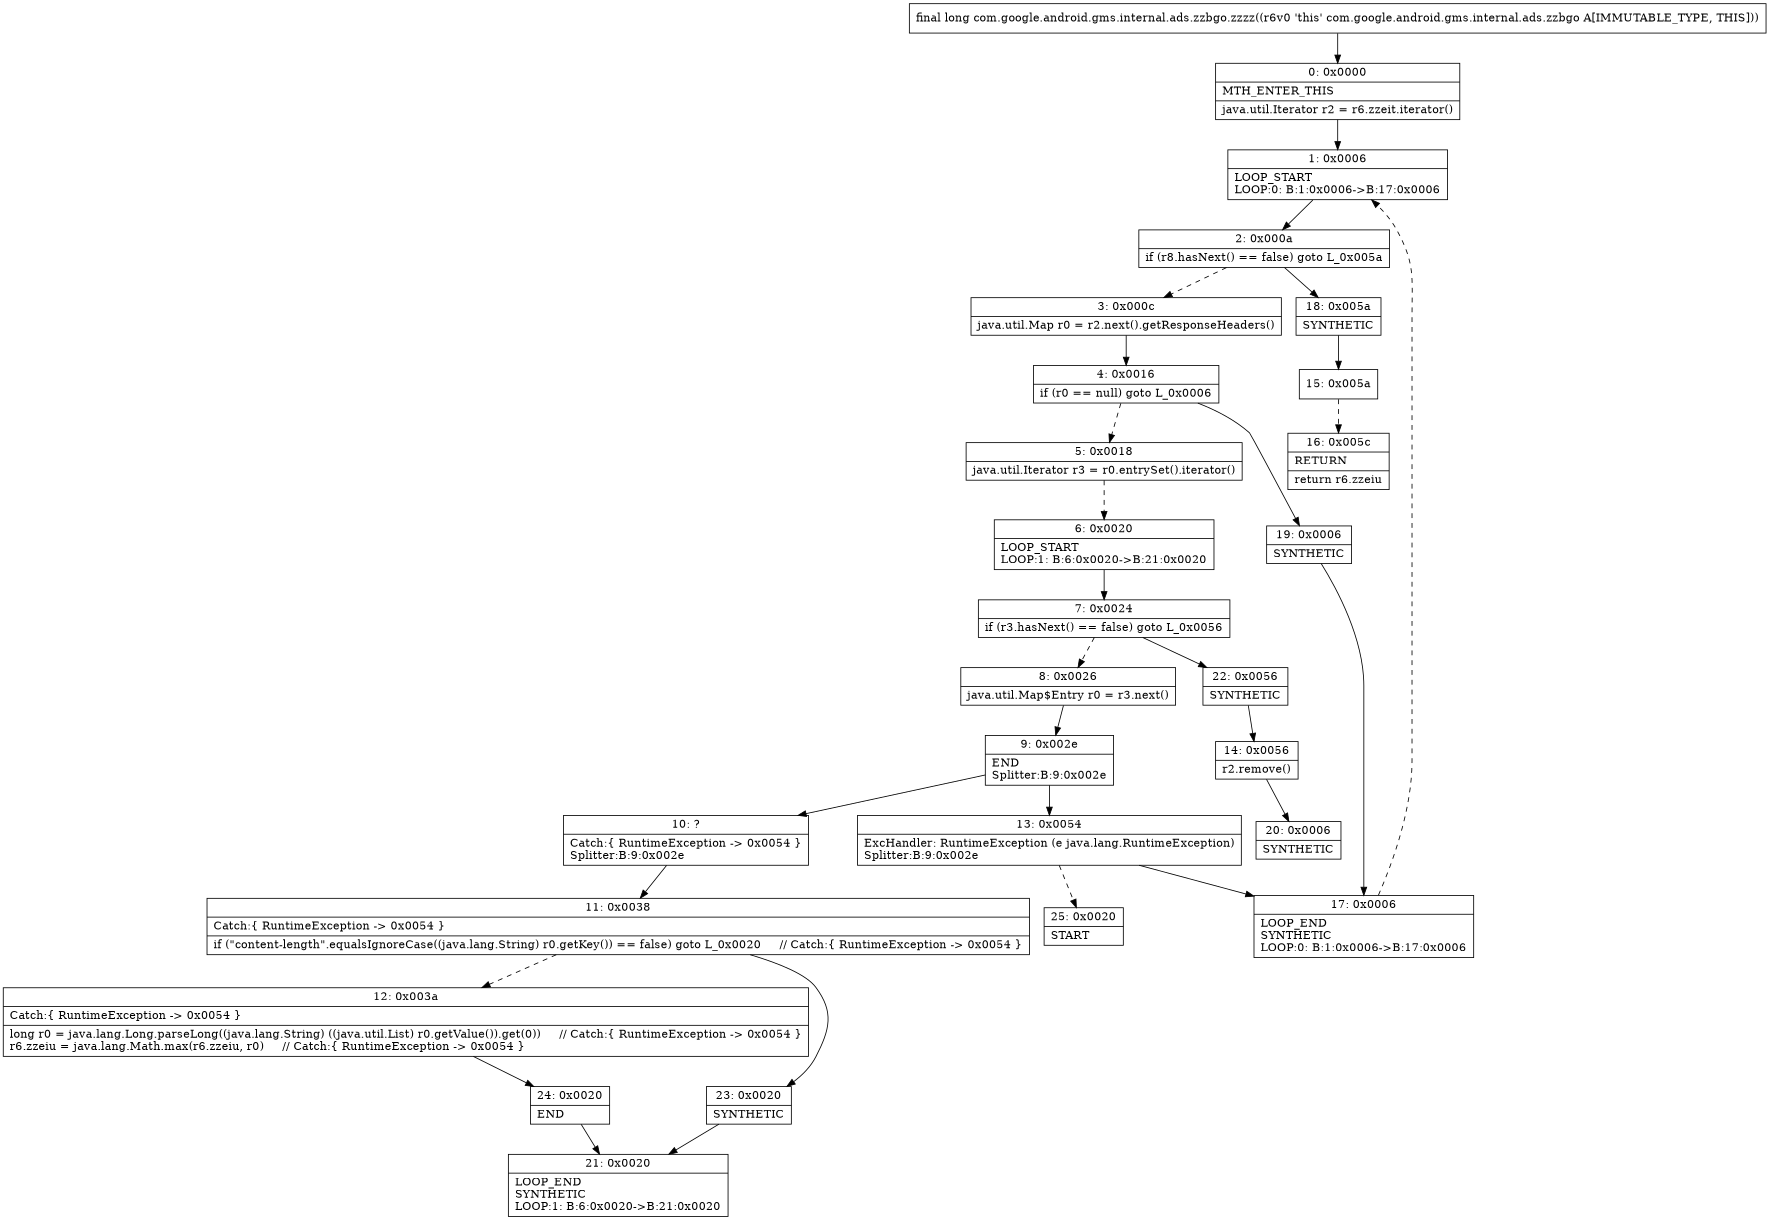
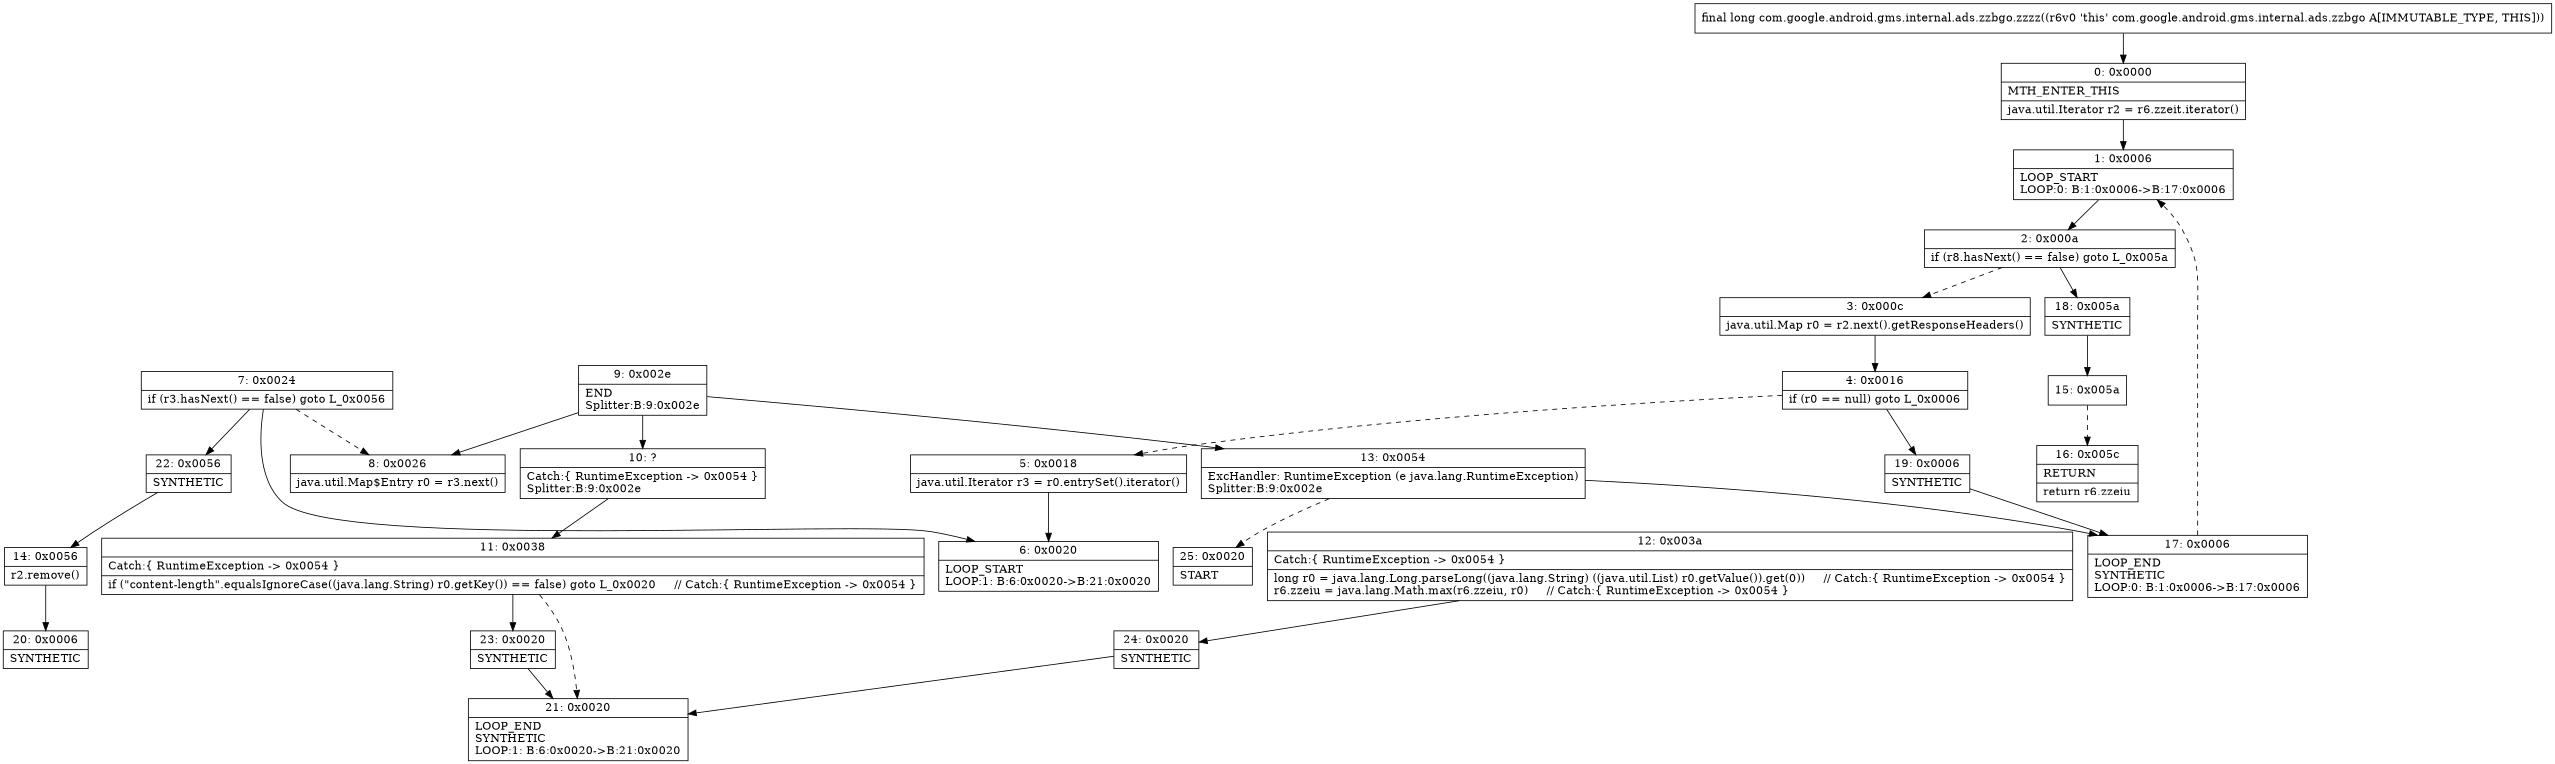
edge "5: 0x0018" -> "6: 0x0020": style dashed -> solid
edge "6: 0x0020" -> "7: 0x0024": reversed
edge "8: 0x0026" -> "9: 0x002e": reversed
edge "11: 0x0038" -> "12: 0x003a": now "11: 0x0038" -> "21: 0x0020"
node "24: 0x0020": text "END" -> "SYNTHETIC"
